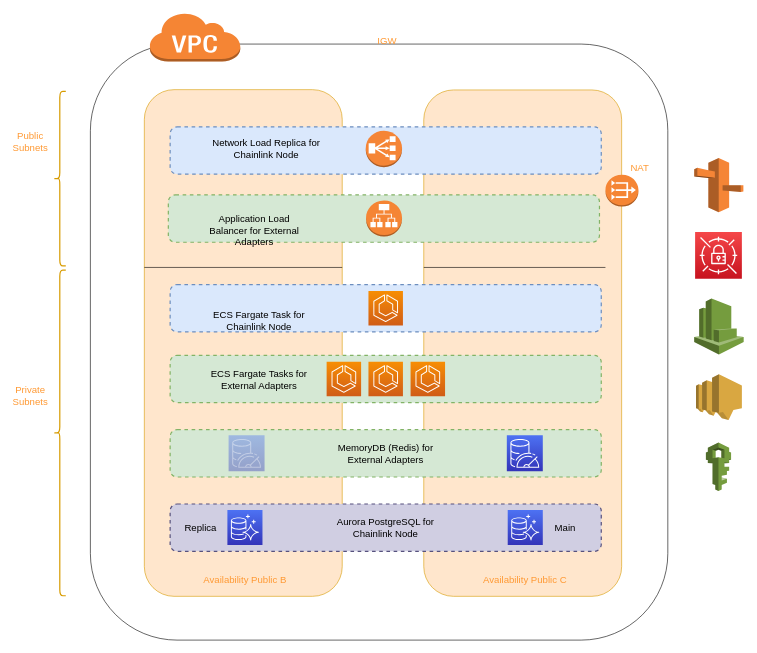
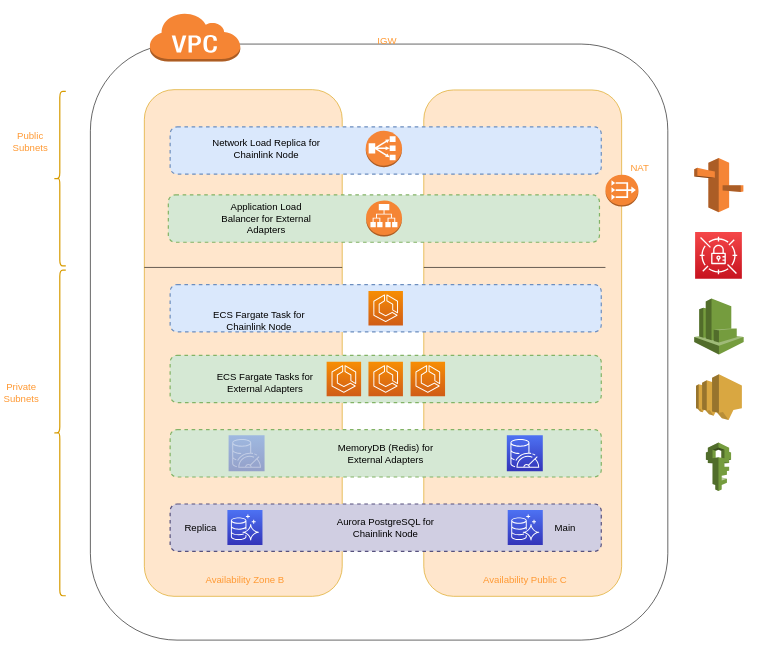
node "Application Load Balancer for External Adapters": moved (254, 231) -> (266, 219)
node "ECS Fargate Tasks for External Adapters": moved (259, 379) -> (265, 382)
node "Private Subnets": moved (30, 396) -> (21, 393)
node "Availability Public B": label "Availability Public B" -> "Availability Zone B"
